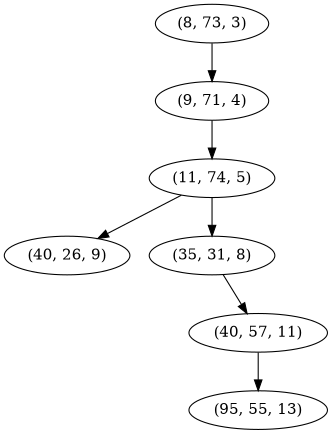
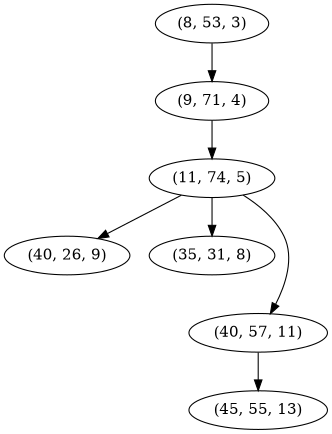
node "(8, 73, 3)": label "(8, 73, 3)" -> "(8, 53, 3)"
edge "(35, 31, 8)" -> "(40, 57, 11)": now "(11, 74, 5)" -> "(40, 57, 11)"
node "(95, 55, 13)": label "(95, 55, 13)" -> "(45, 55, 13)"
